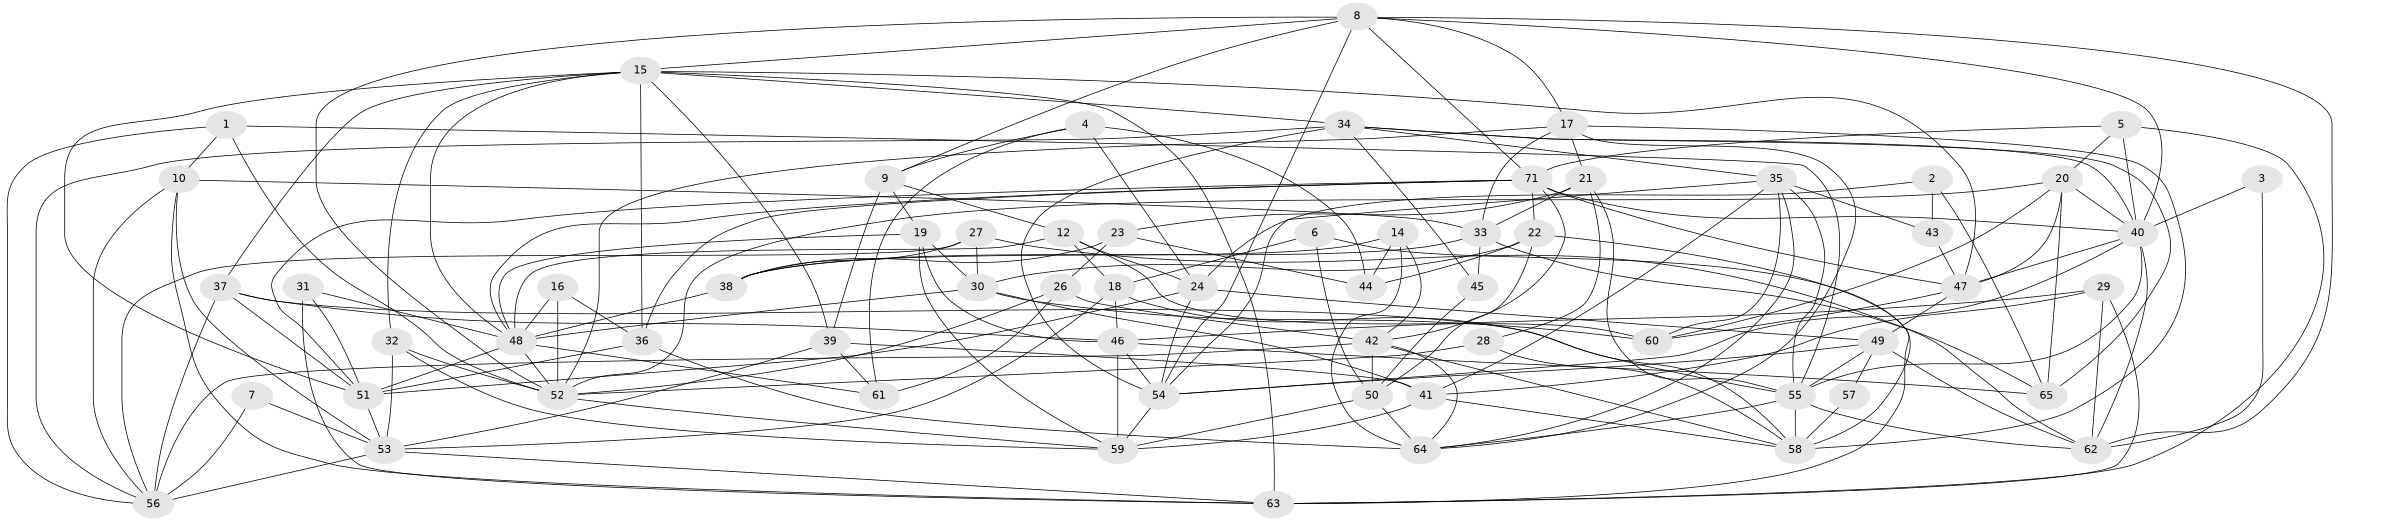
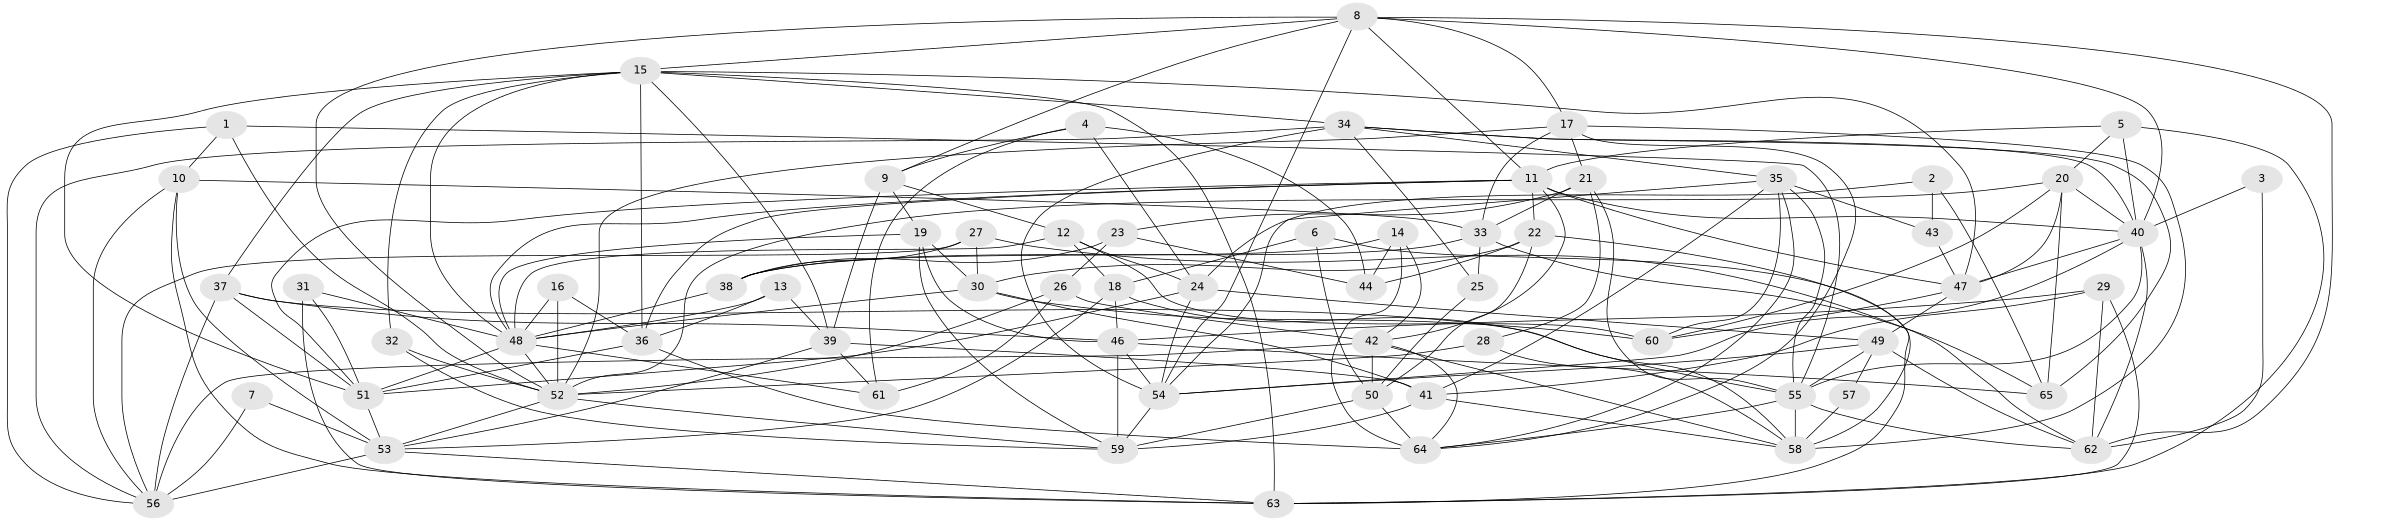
node "71": label "71" -> "11"
node "13": added
node "45": label "45" -> "25"
edge "32" -- "53": now "52" -- "53"
